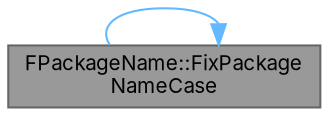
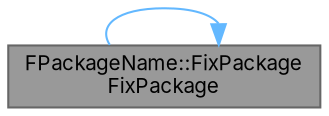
node "FPackageName::FixPackage NameCase": label "FPackageName::FixPackage NameCase" -> "FPackageName::FixPackage FixPackage"
